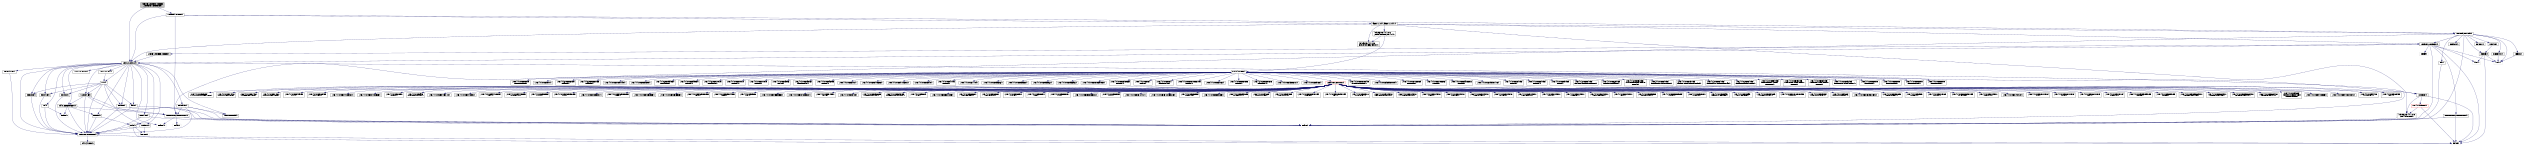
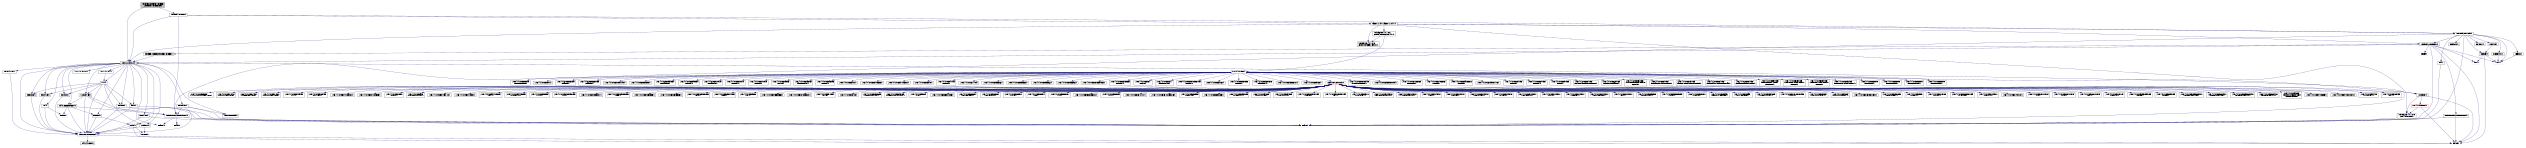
node "AnalogIn/StorageManager.h": label "AnalogIn/StorageManager.h" -> "StorageManager/StorageManager.h"
